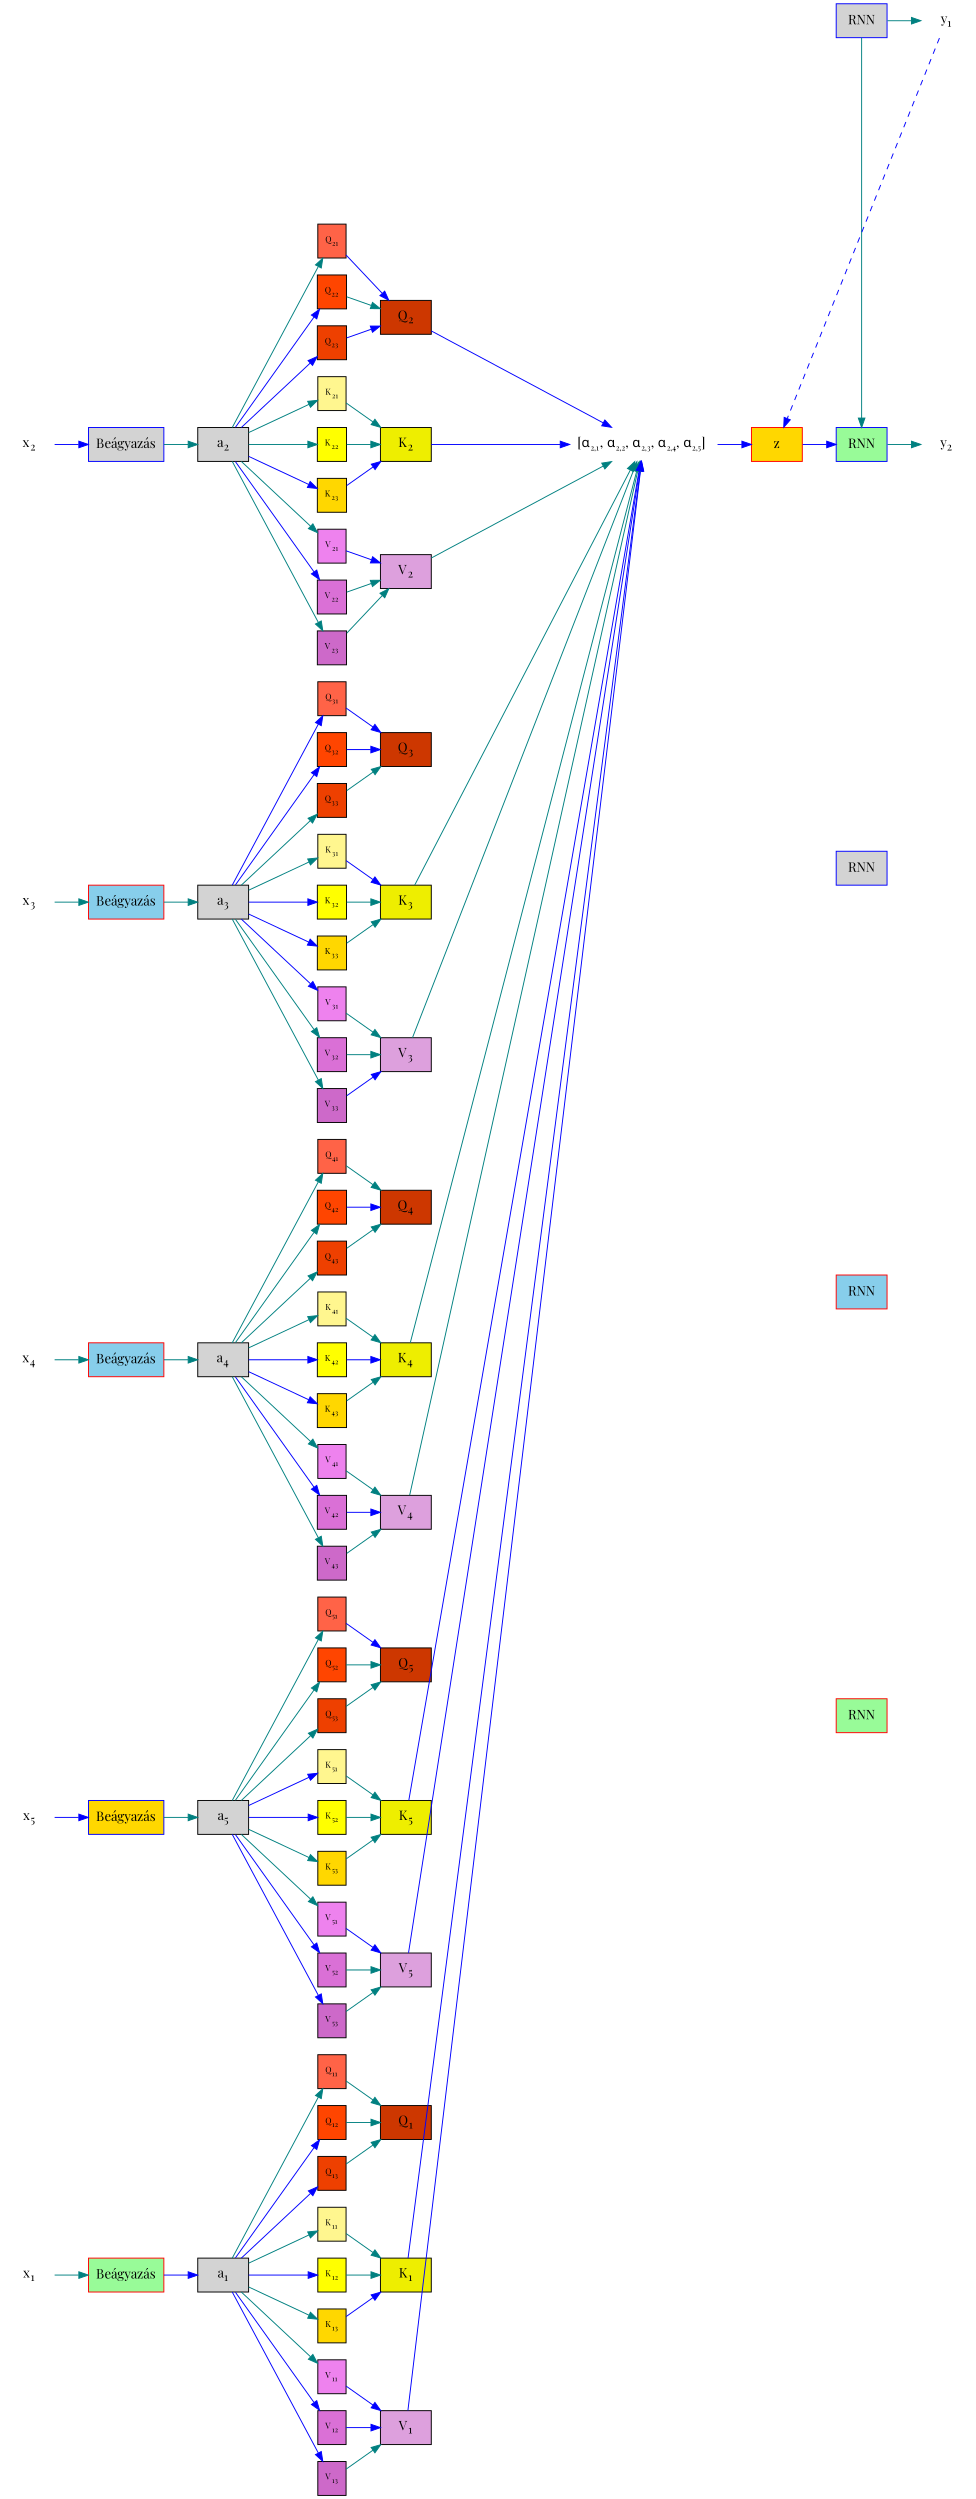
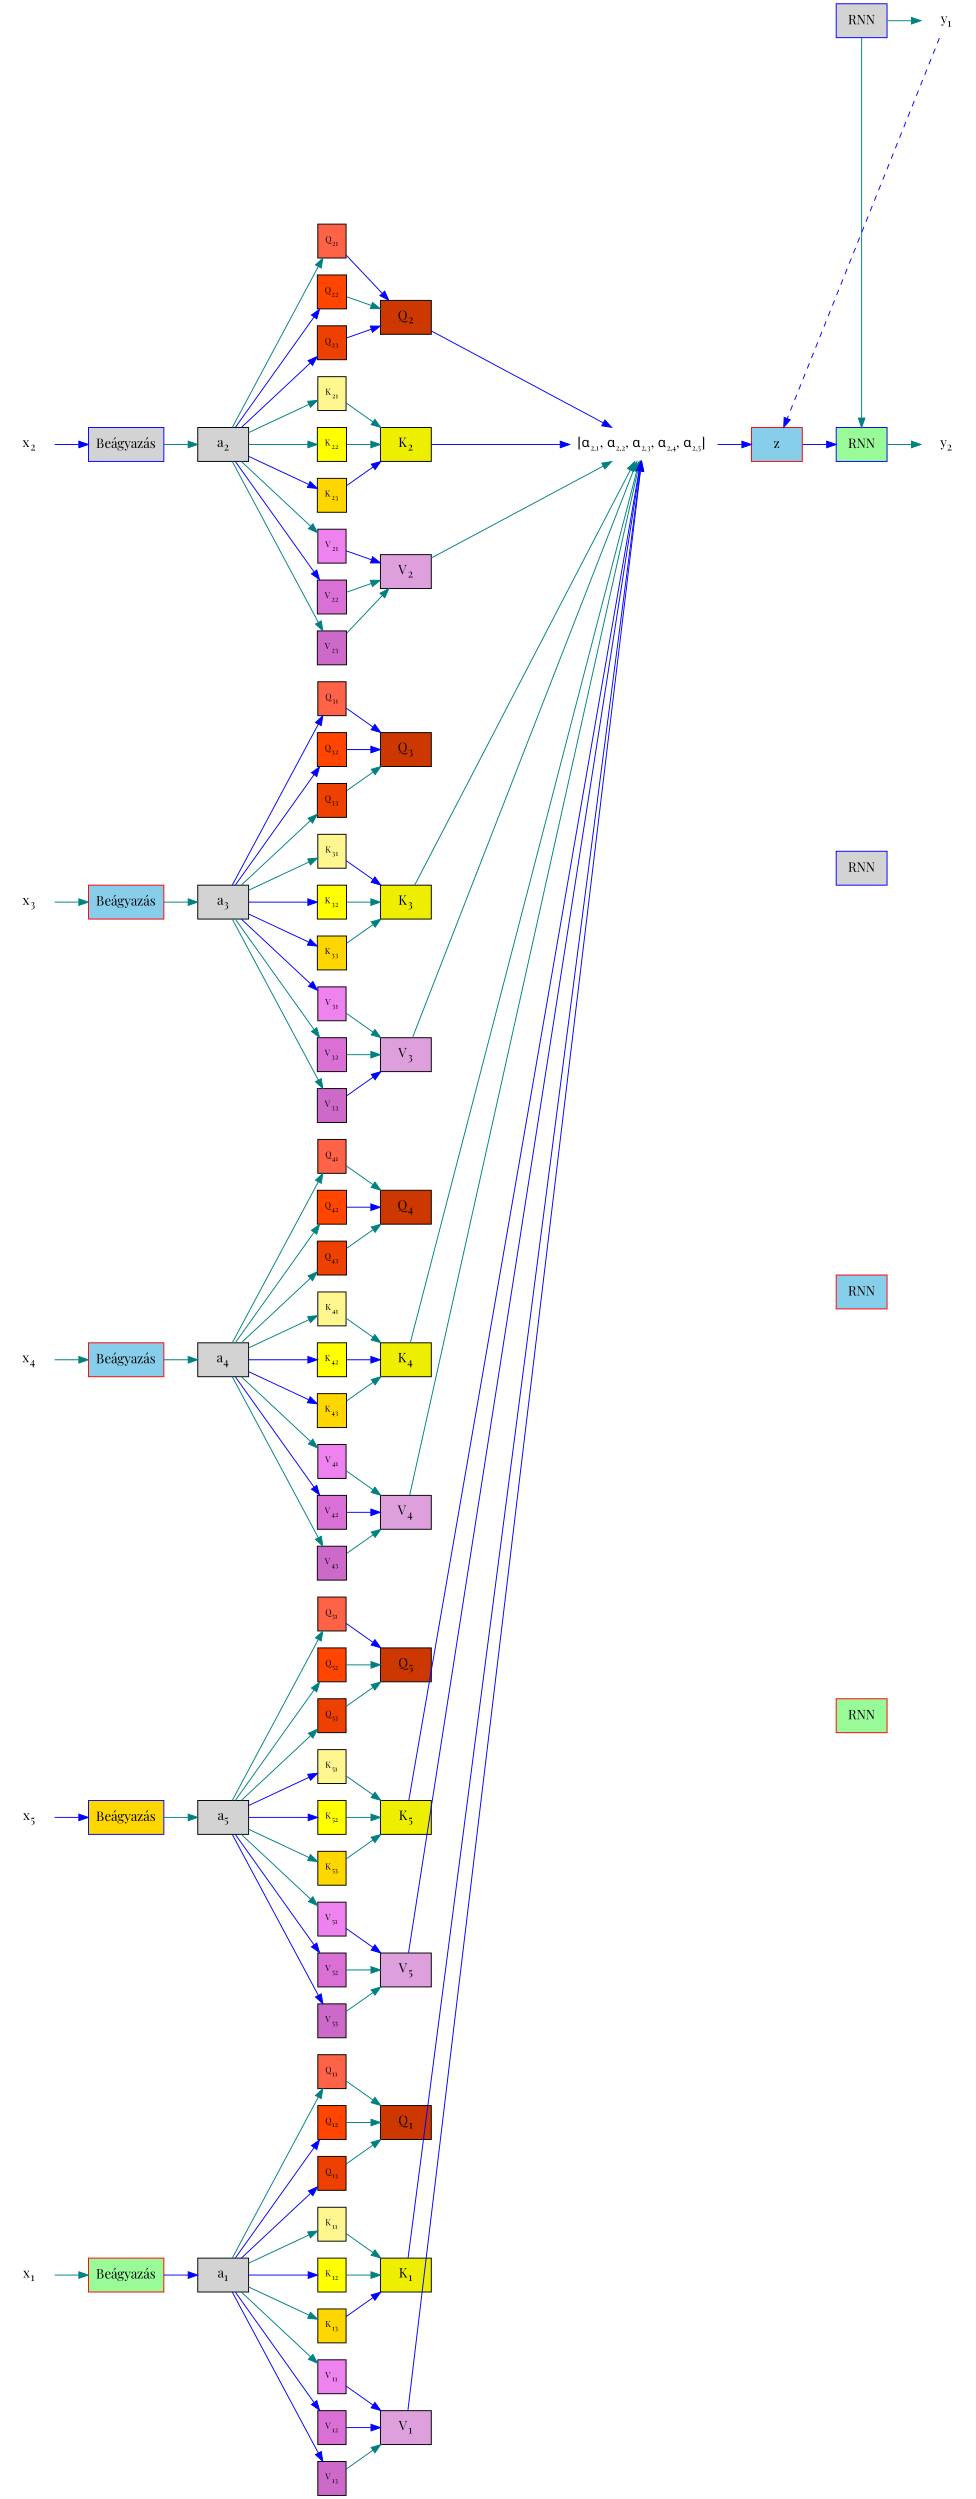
node "z": fillcolor gold -> skyblue
